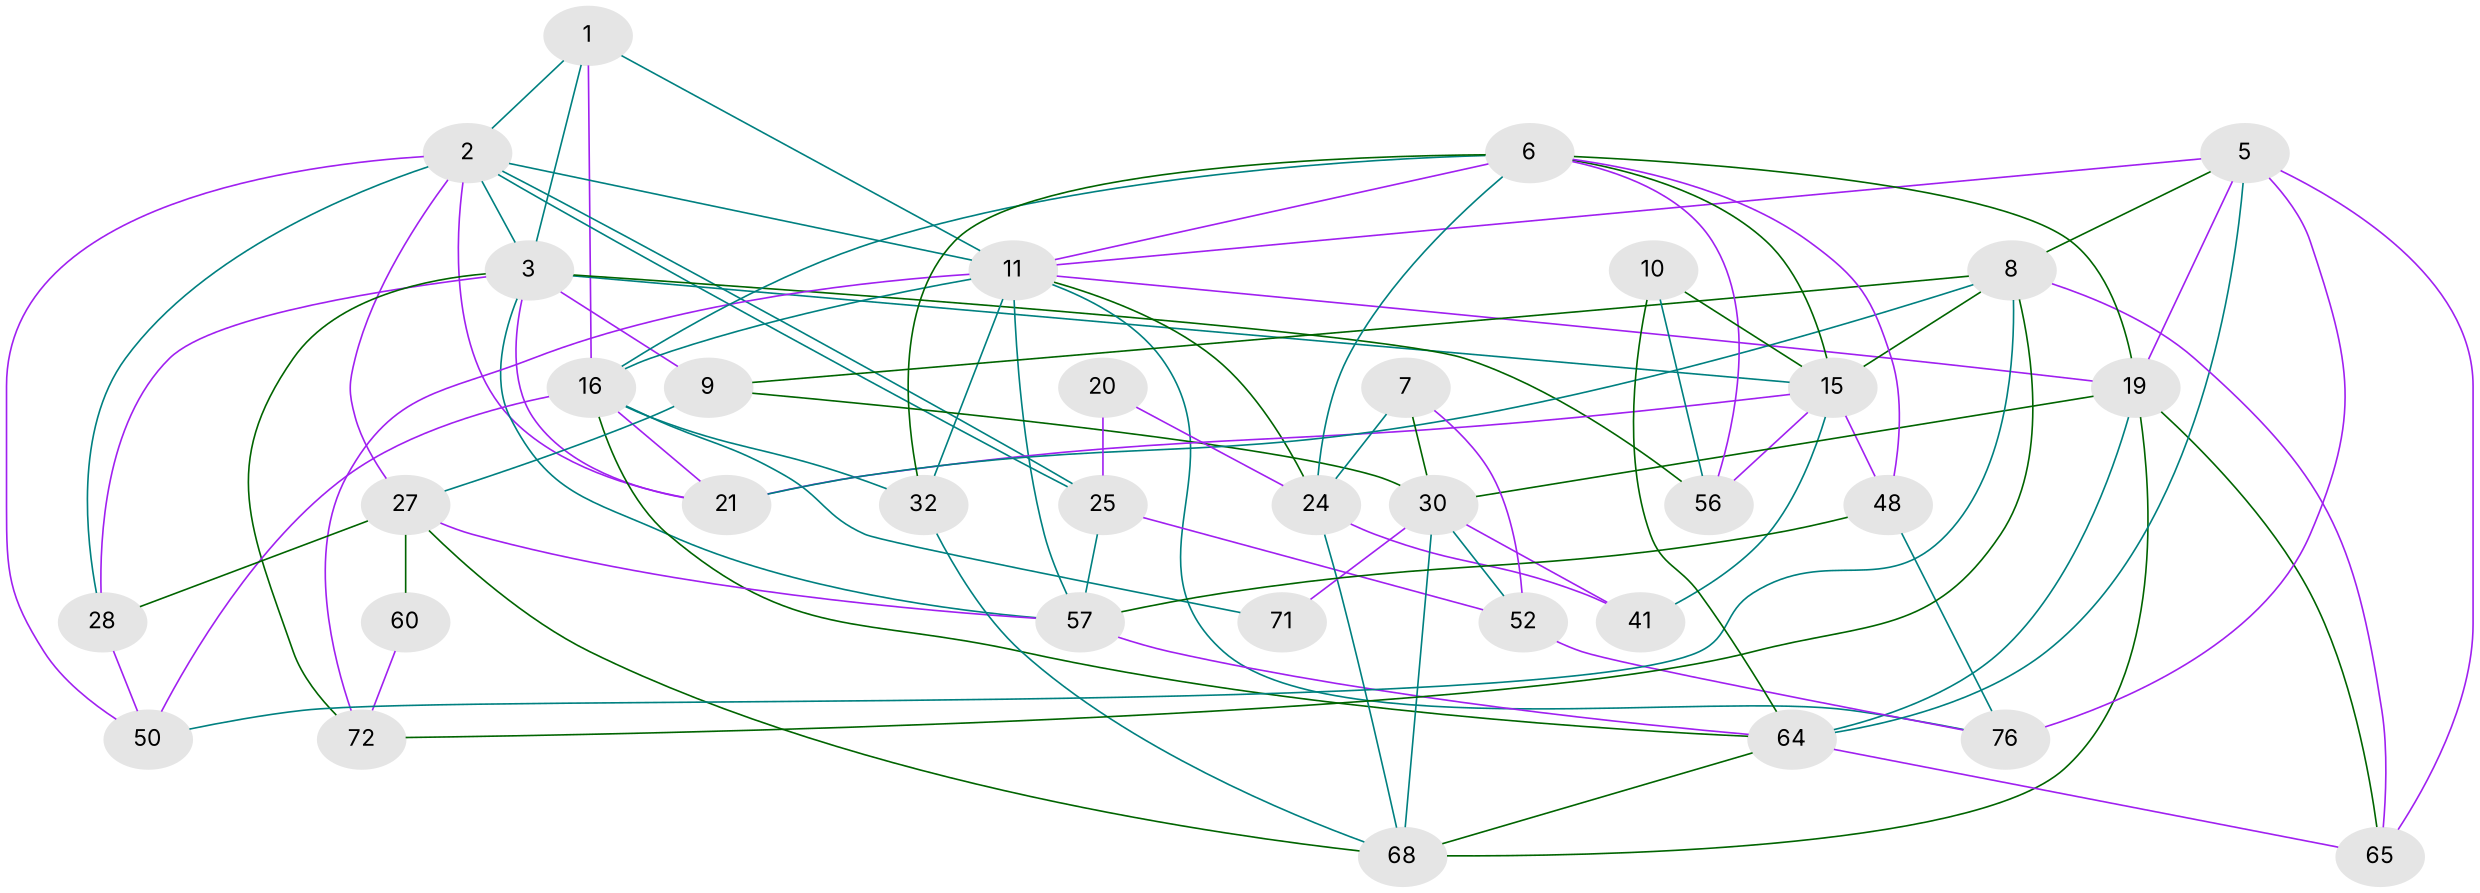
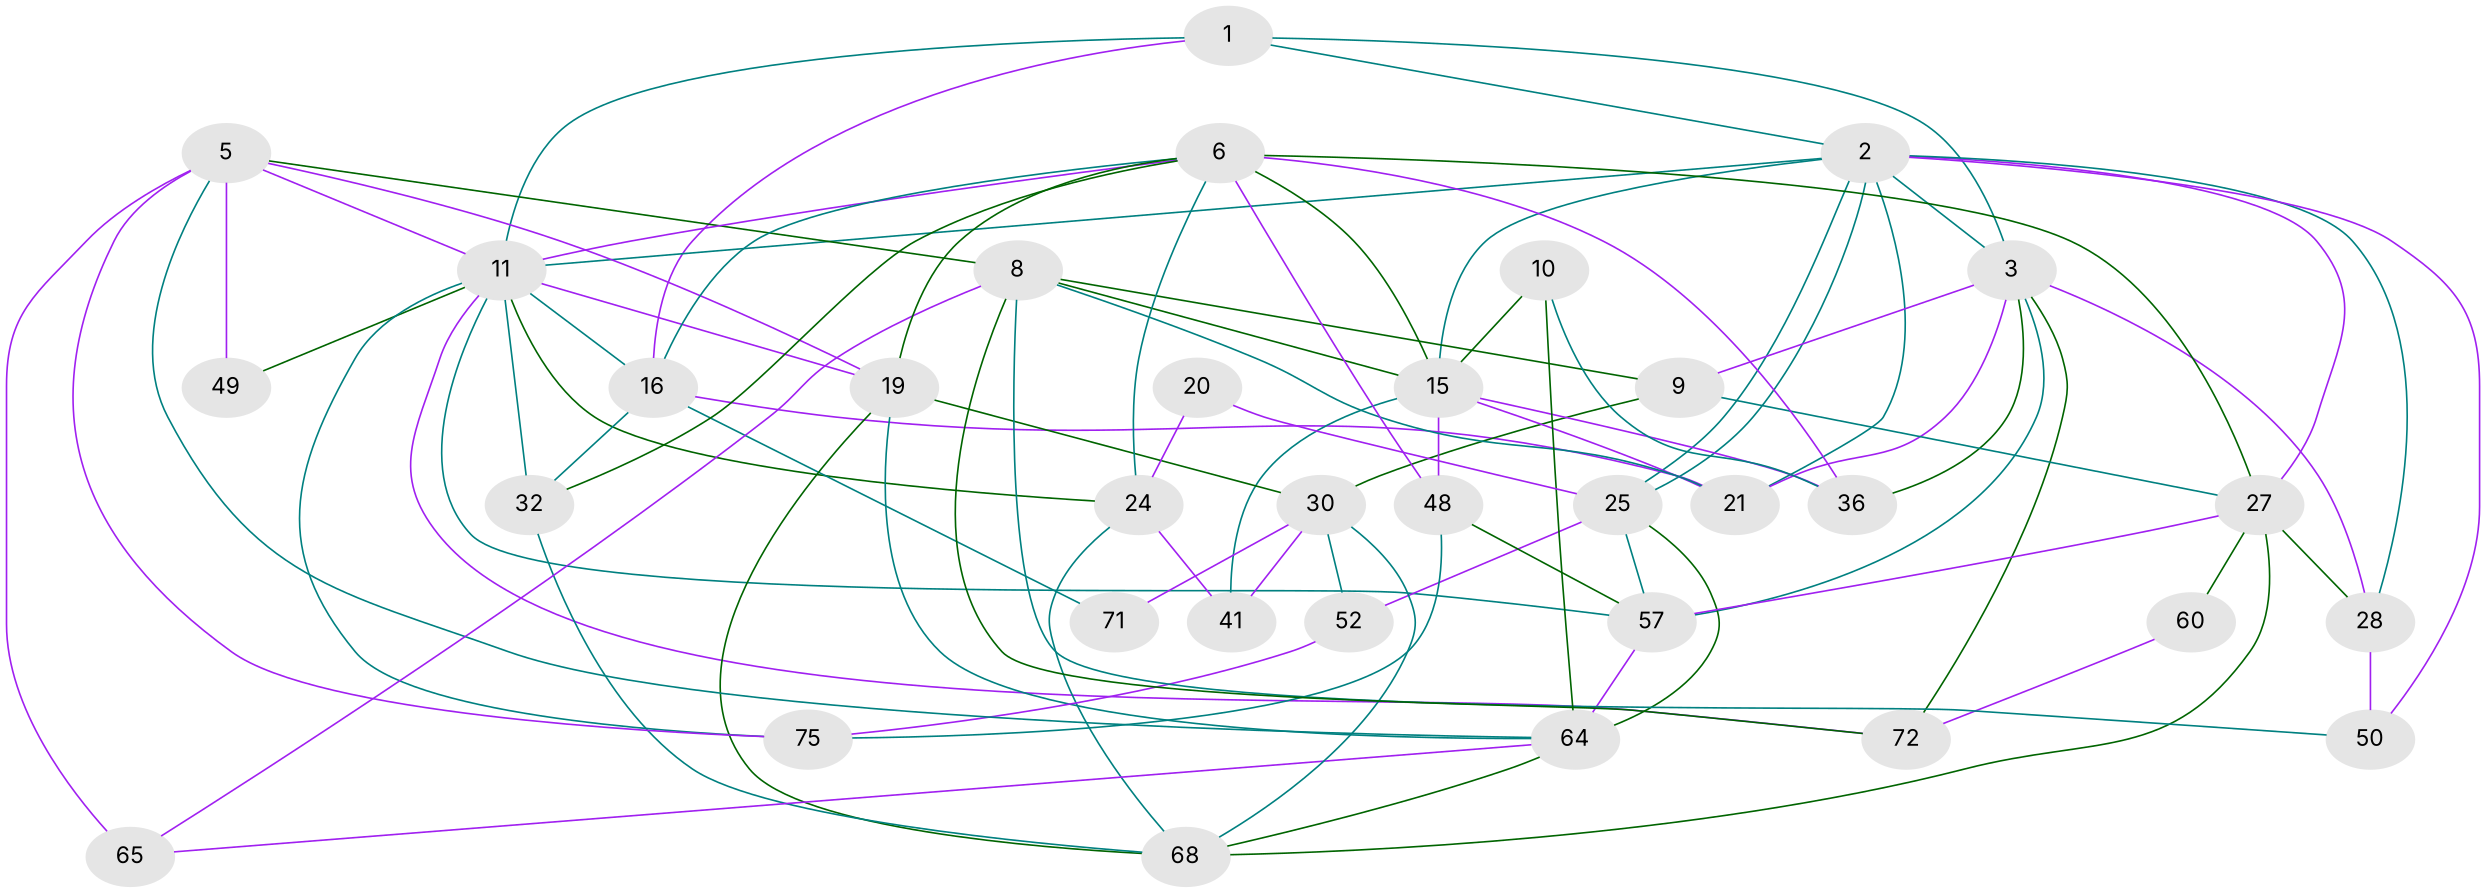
edge "6" -- "27": added
edge "3" -- "15": now "2" -- "15"
edge "2" -- "21": color purple -> teal
node "49": added
node "7": removed
edge "16" -- "50": removed
node "56": label "56" -> "36"
edge "19" -- "65": removed
edge "16" -- "64": now "25" -- "64"
node "76": label "76" -> "75"
